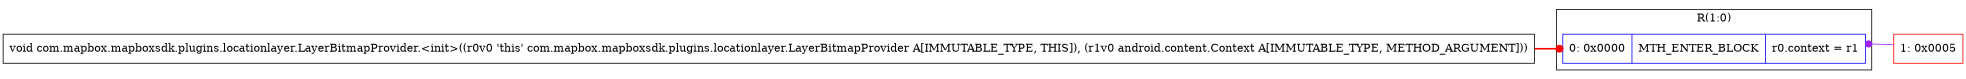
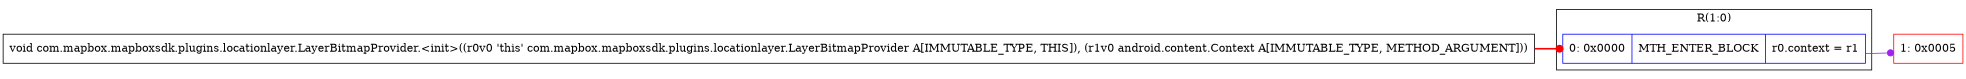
edge "1: 0x0005" -> "0: 0x0000": reversed
